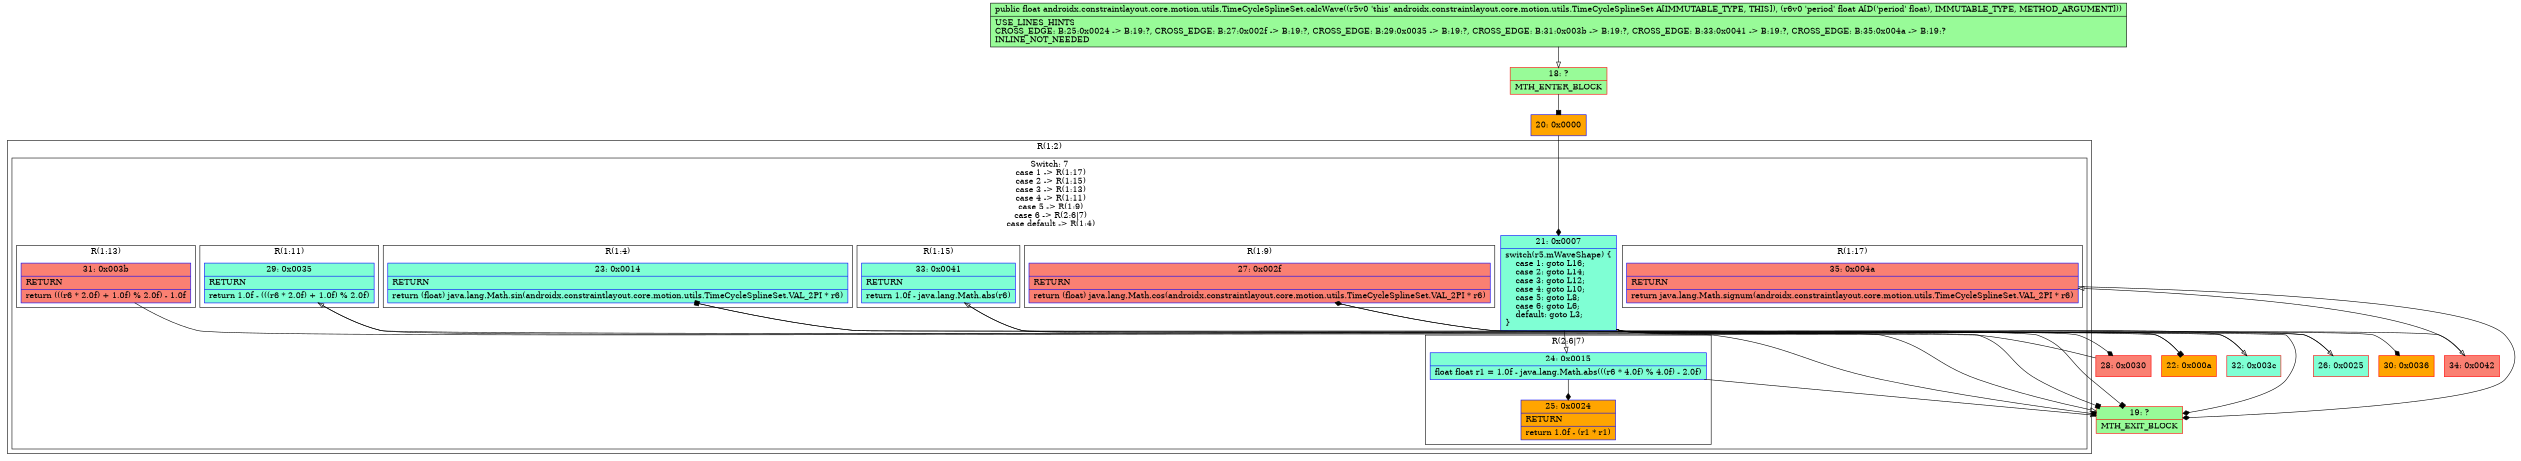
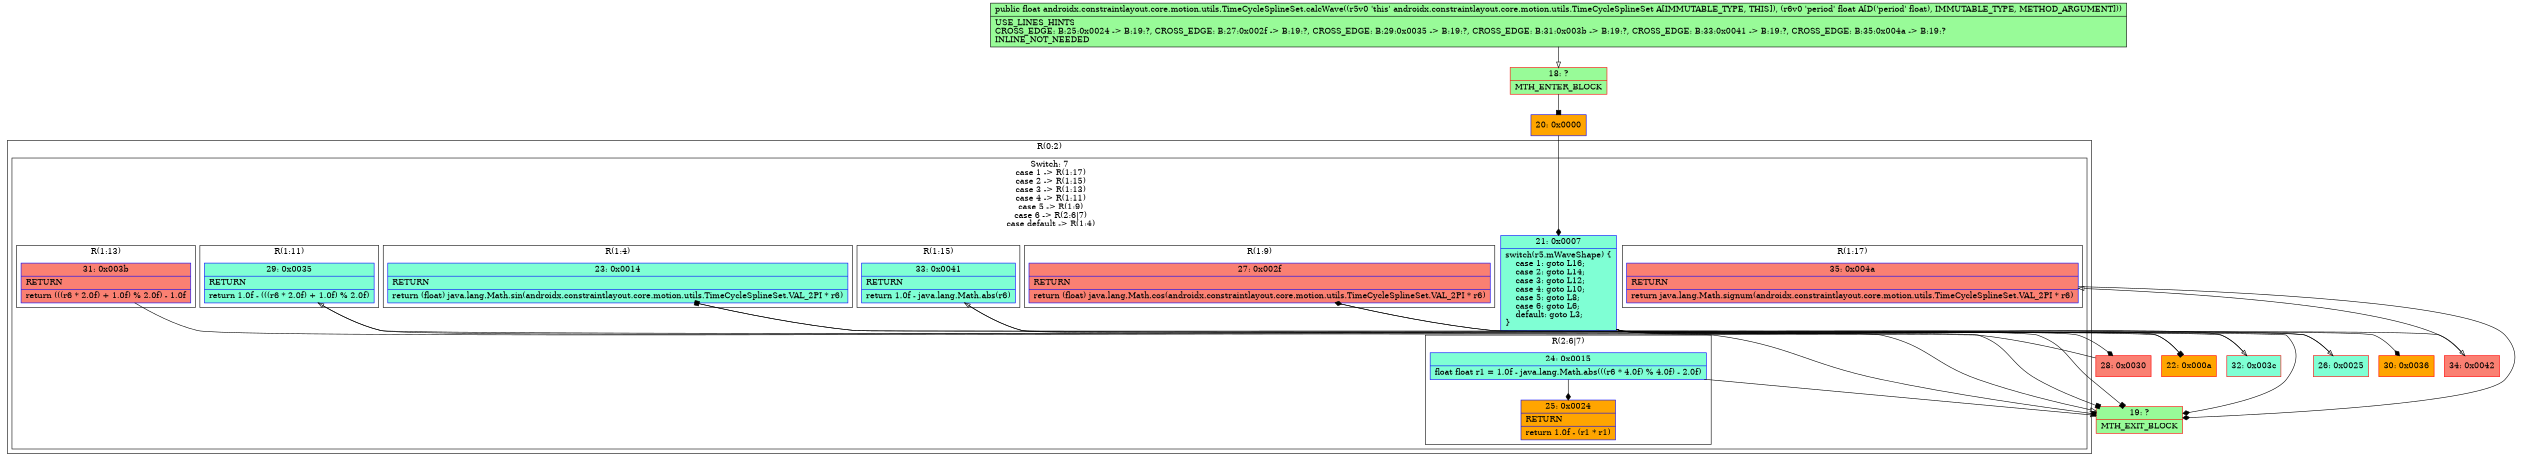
cluster "R(1:2)": label "R(1:2)" -> "R(0:2)"
edge "21: 0x0007" -> "24: 0x0015": removed
